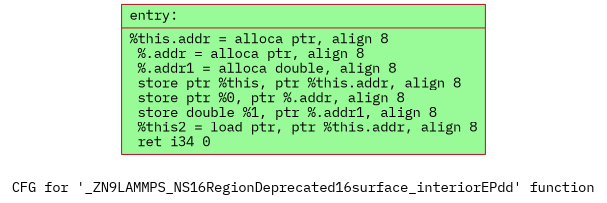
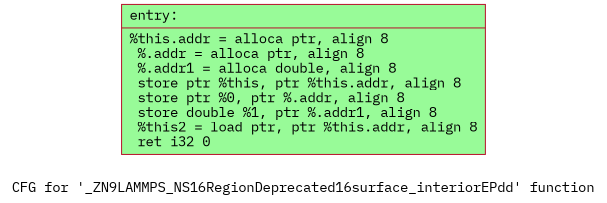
node "entry:": text "ret i34 0" -> "ret i32 0"
